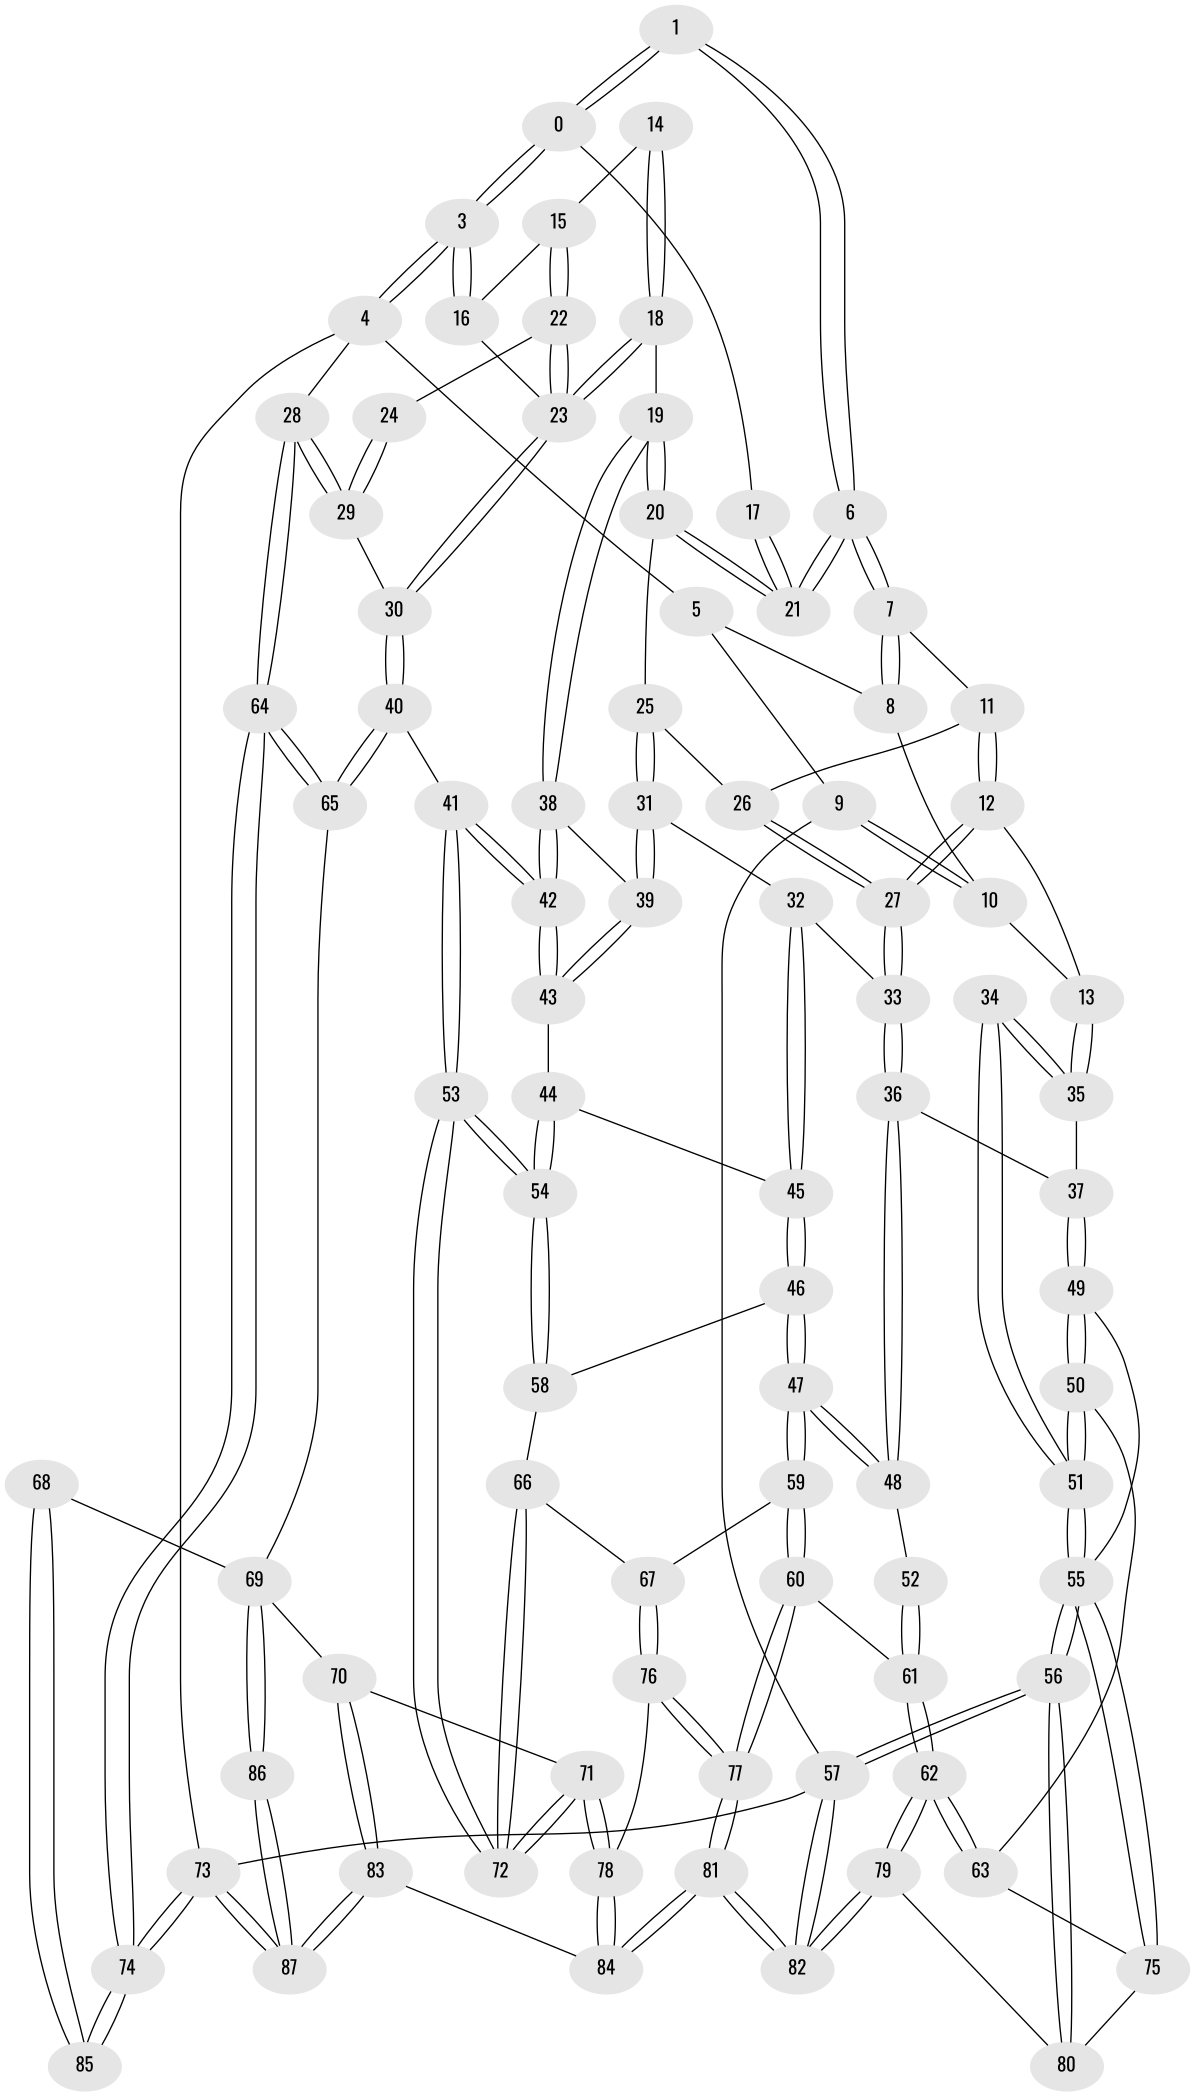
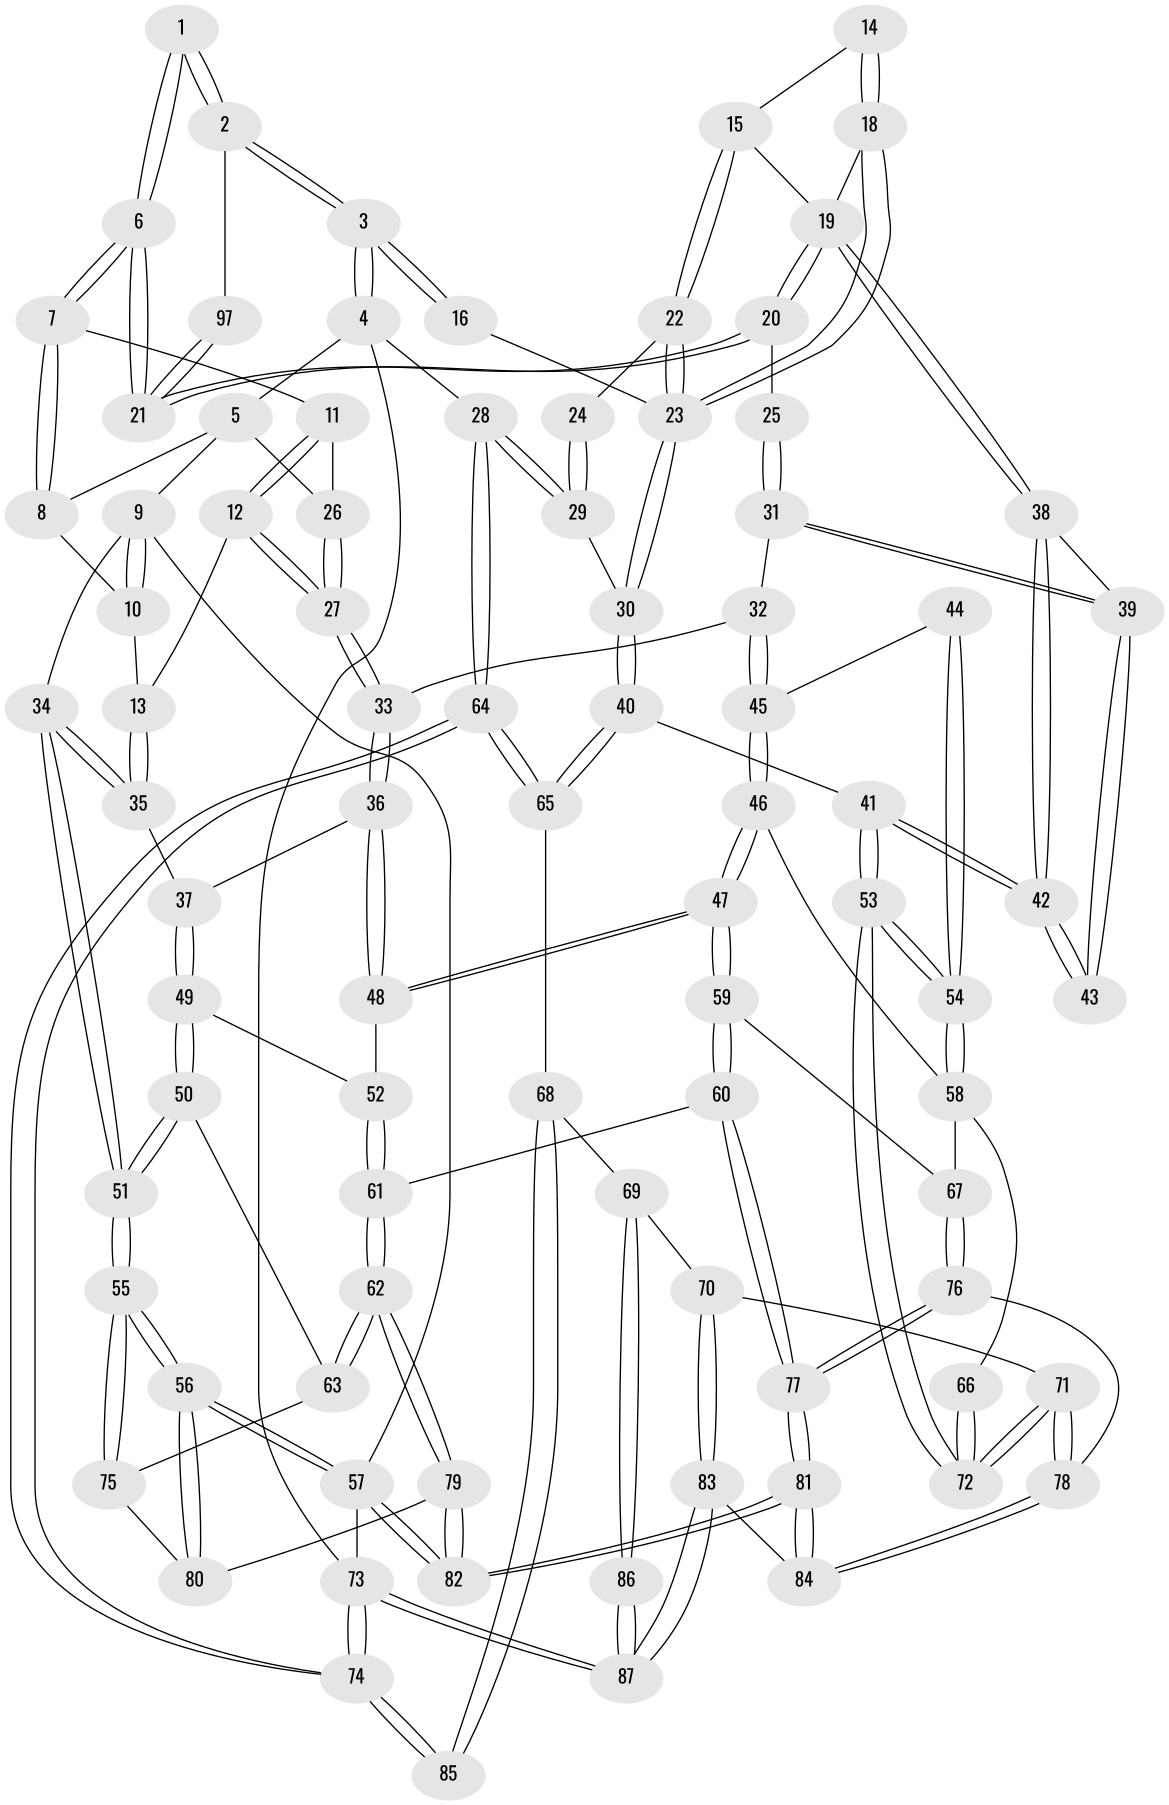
node "0": label "0" -> "2"
edge "15" -- "16": now "15" -- "19"
node "17": label "17" -> "97"
edge "9" -- "34": added
edge "25" -- "26": now "5" -- "26"
edge "43" -- "44": removed
edge "65" -- "69": now "65" -- "68"
edge "49" -- "55": now "49" -- "52"
edge "66" -- "67": now "58" -- "67"
